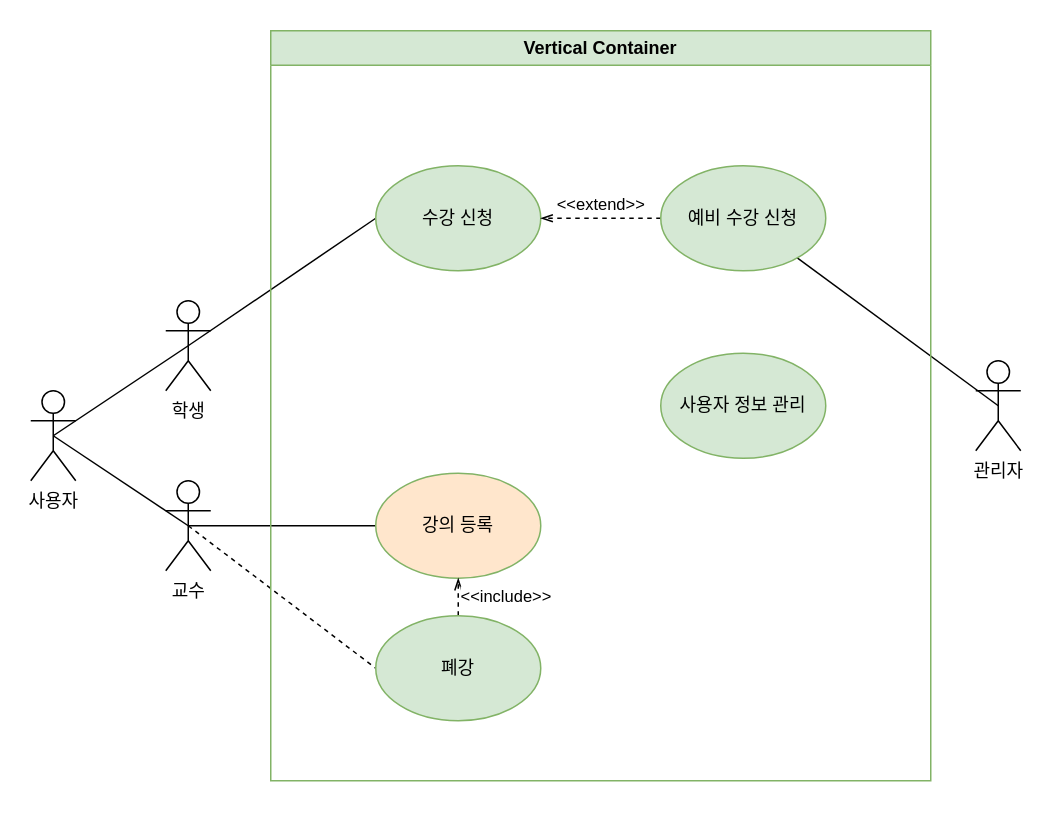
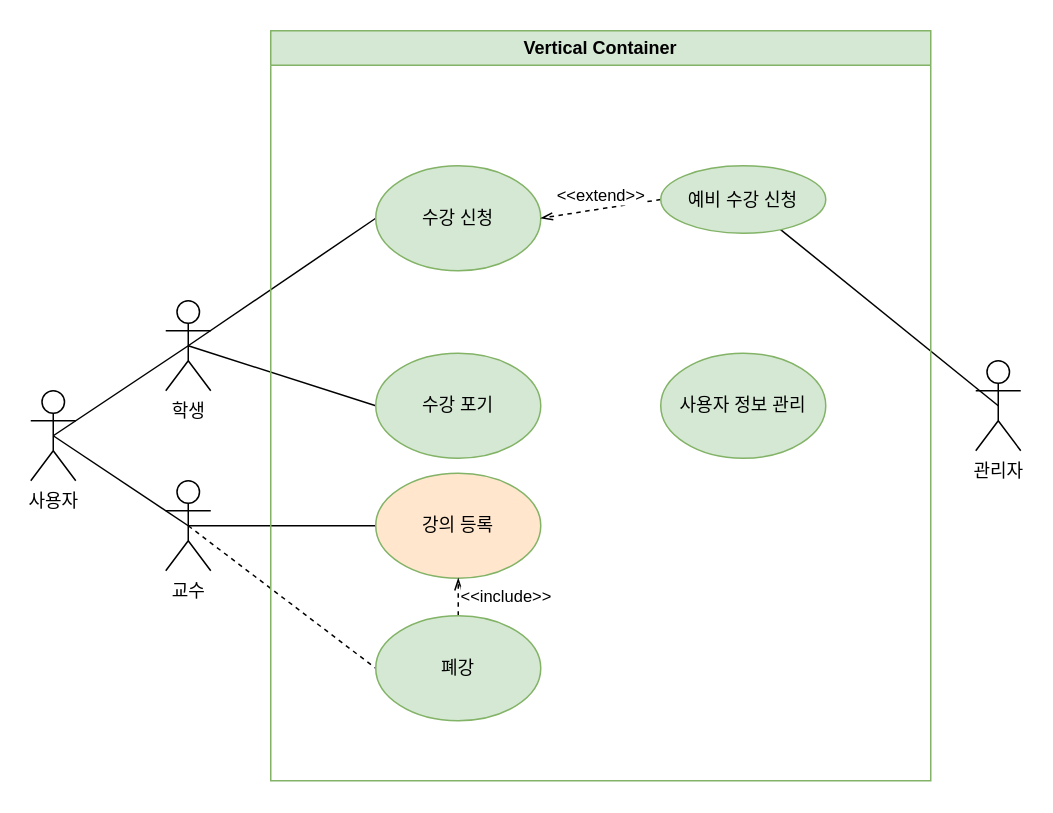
node "예비 수강 신청": size 165x105 -> 165x68
edge "학생" -- "수강 포기": added
node "수강 포기": added
